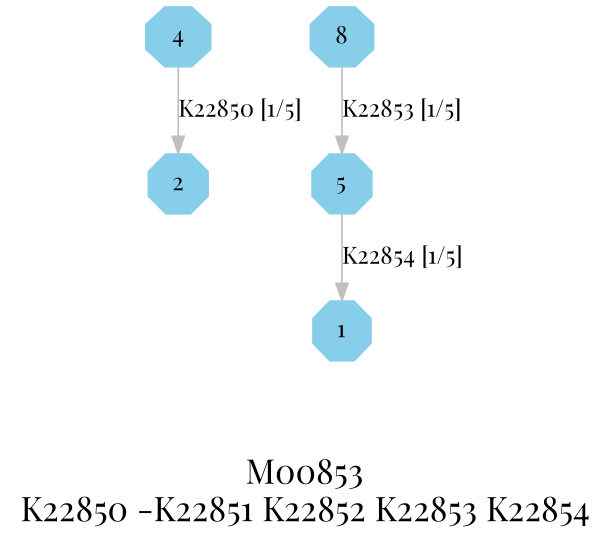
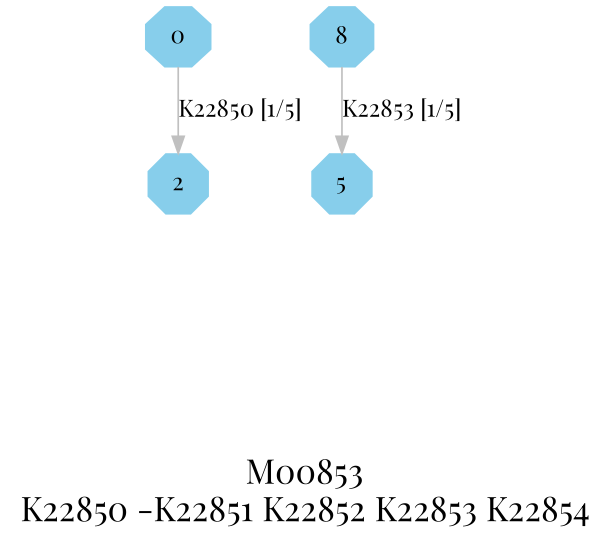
node "4": label "4" -> "0"
node "1": removed
